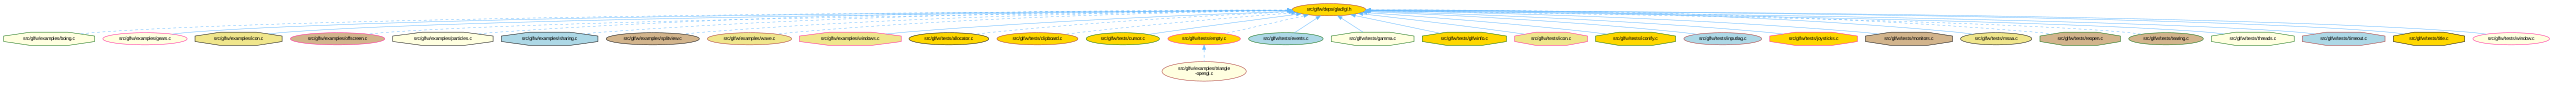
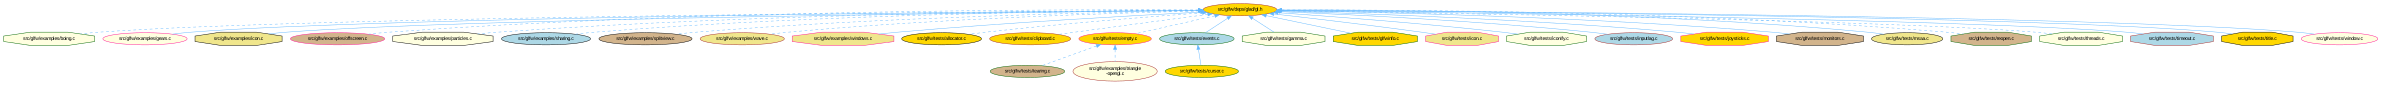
edge "src/glfw/tests/tearing.c" -> "src/glfw/deps/glad/gl.h": now "src/glfw/tests/tearing.c" -> "src/glfw/tests/empty.c"
edge "src/glfw/tests/threads.c" -> "src/glfw/deps/glad/gl.h": style solid -> dashed
edge "src/glfw/tests/cursor.c" -> "src/glfw/deps/glad/gl.h": now "src/glfw/tests/cursor.c" -> "src/glfw/tests/events.c"
node "src/glfw/examples/sharing.c": shape octagon -> ellipse
node "src/glfw/tests/iconify.c": fillcolor gold -> lightyellow
